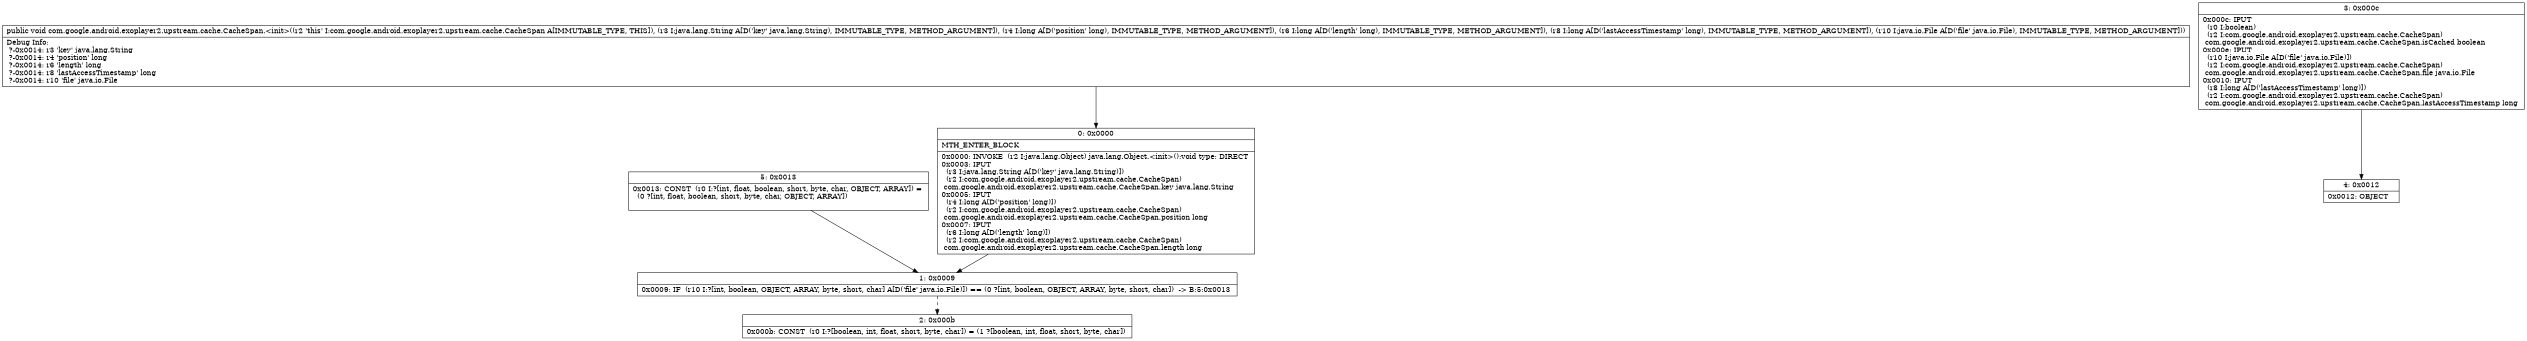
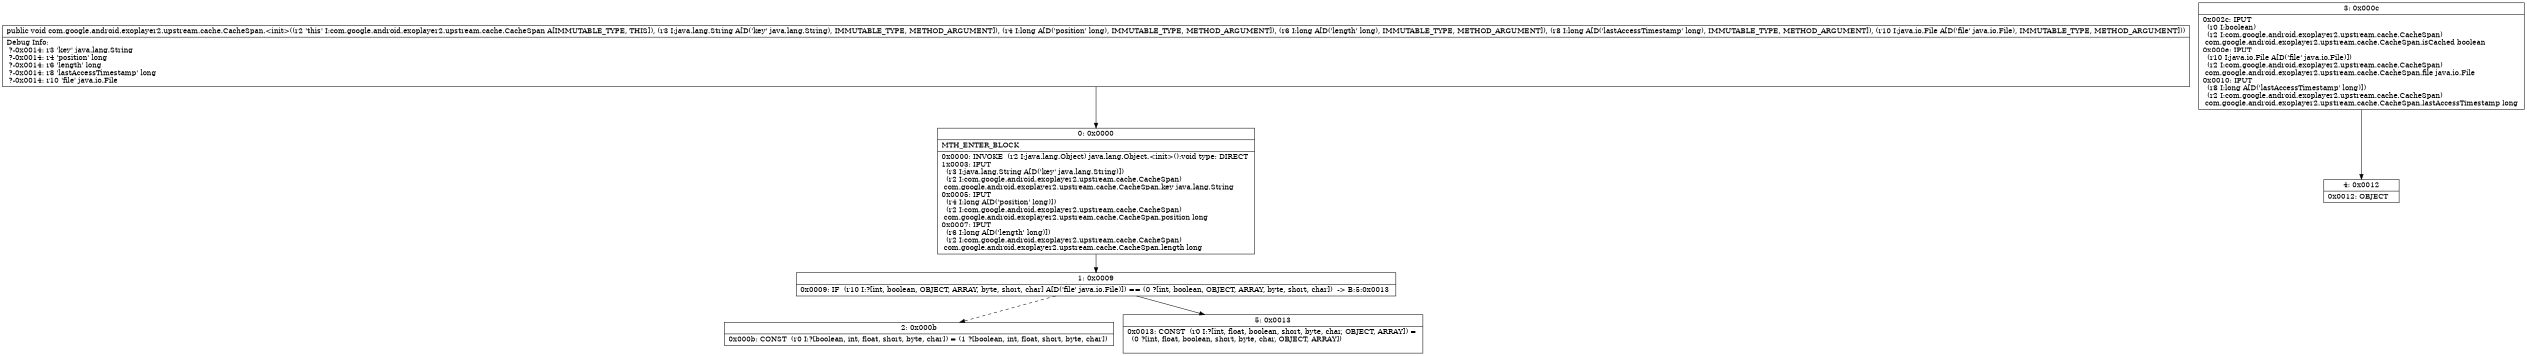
node "3: 0x000c": text "0x000c: IPUT" -> "0x002c: IPUT"
node "0: 0x0000": text "0x0003: IPUT" -> "1x0003: IPUT"
edge "5: 0x0013" -> "1: 0x0009": reversed
